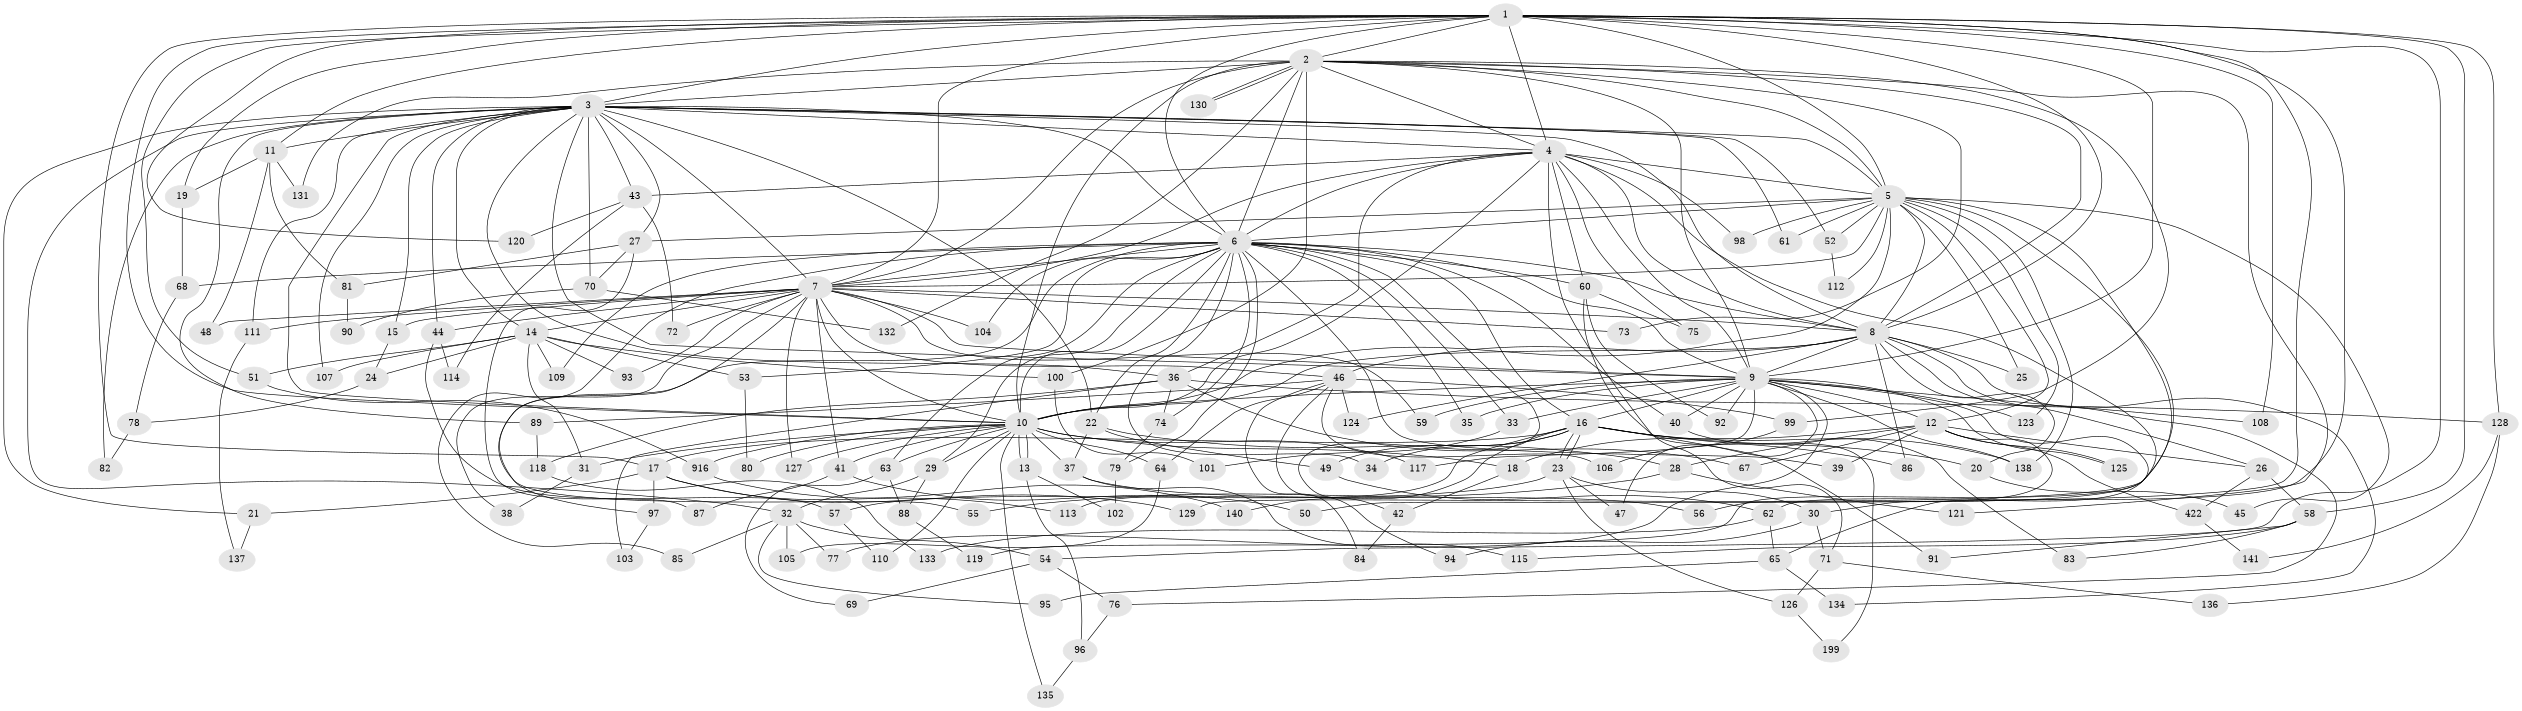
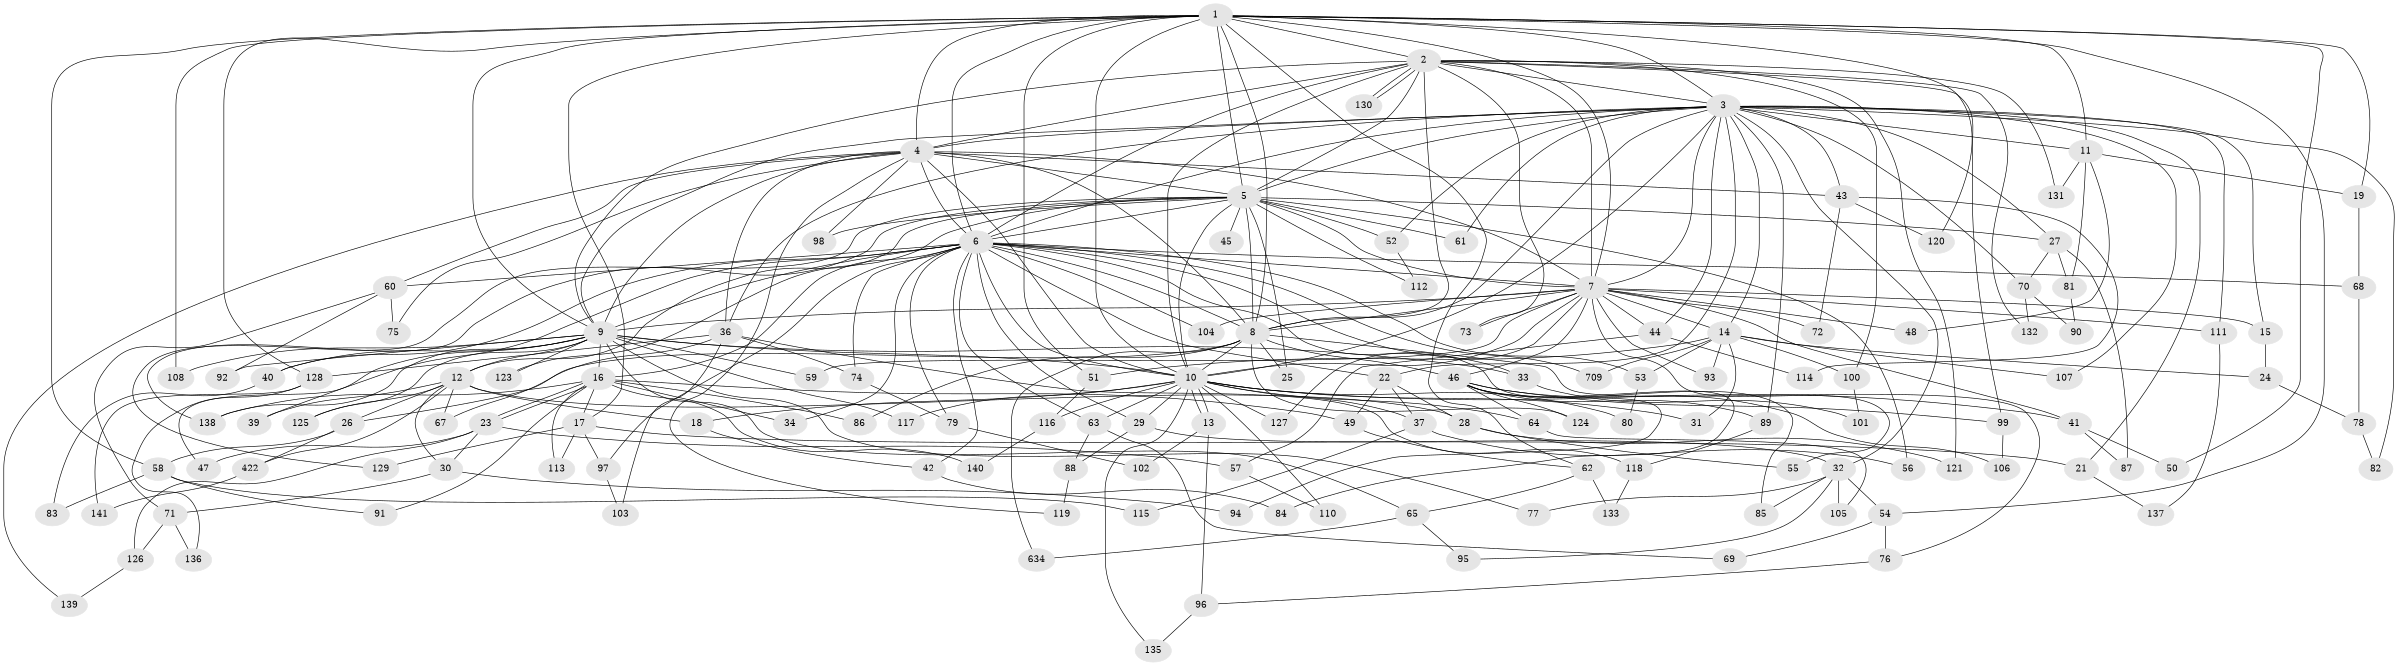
edge "8" -- "9": removed
node "109": label "109" -> "709"
node "35": removed
node "916": label "916" -> "116"
node "20": removed
node "38": removed
node "134": label "134" -> "634"
node "199": label "199" -> "139"
